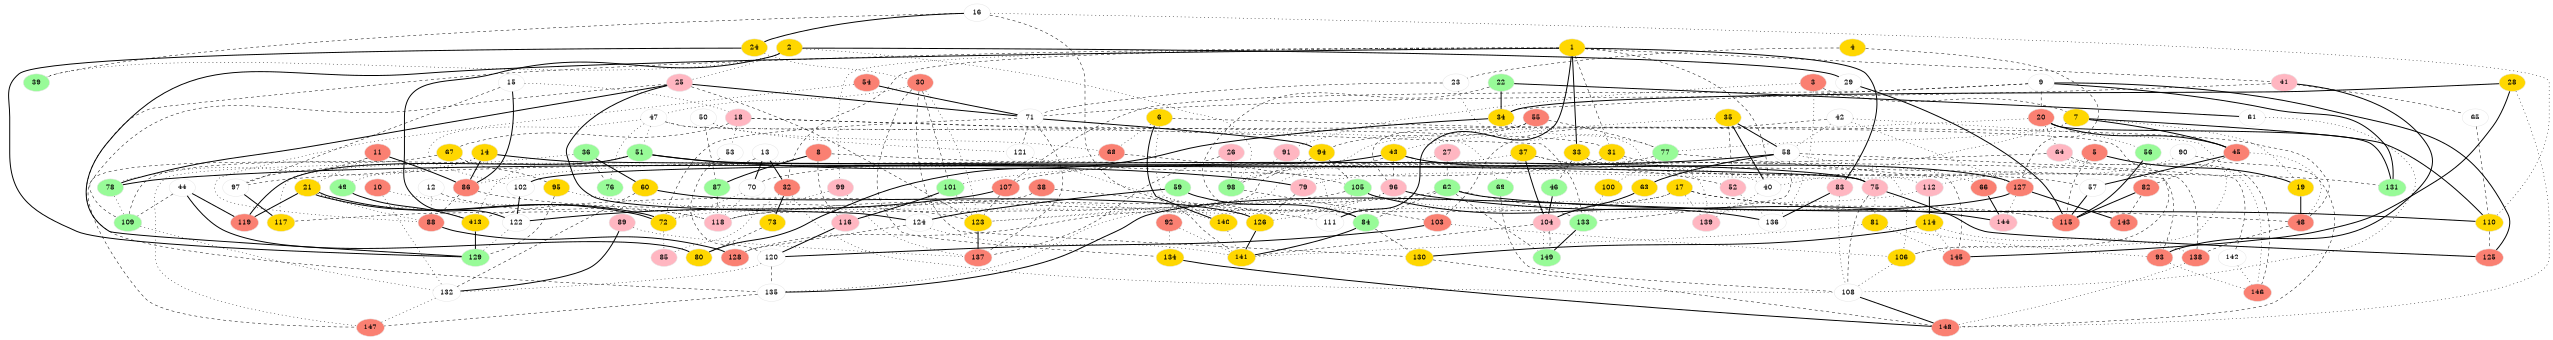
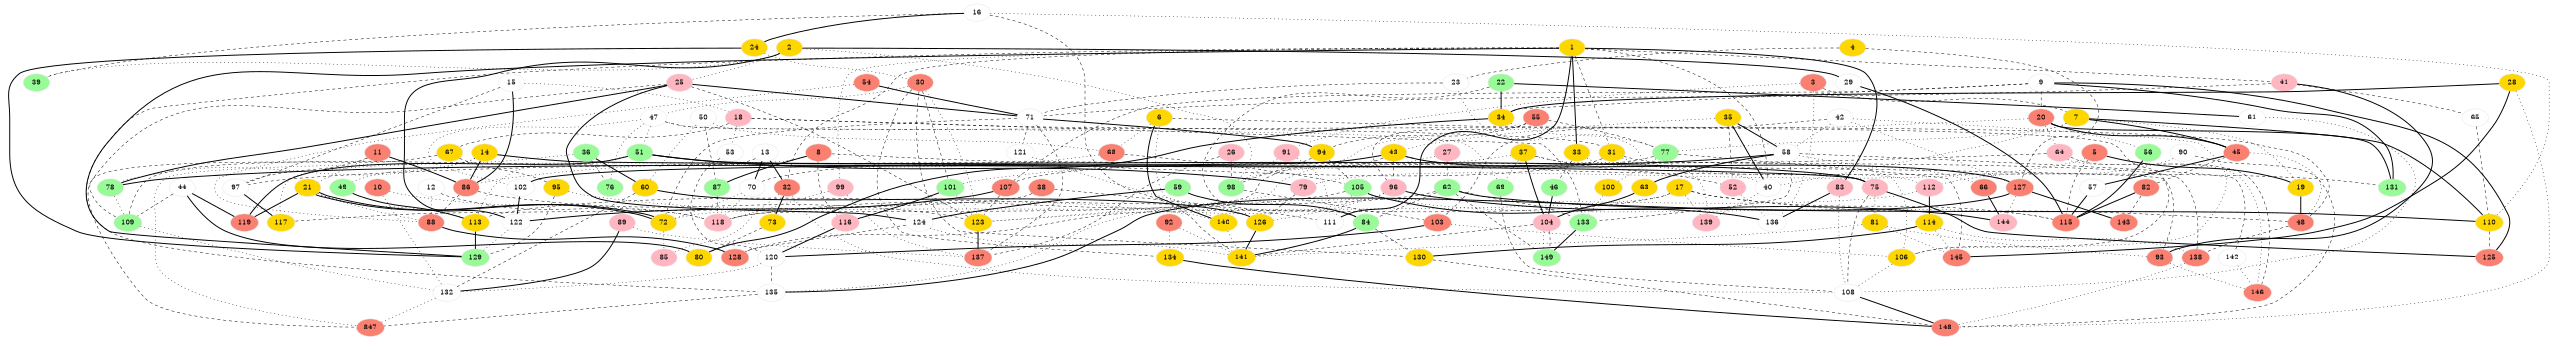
edge "50" -- "121": now "50" -- "60"
edge "33" -- "57": removed
node "413": label "413" -> "113"
node "147": label "147" -> "847"
